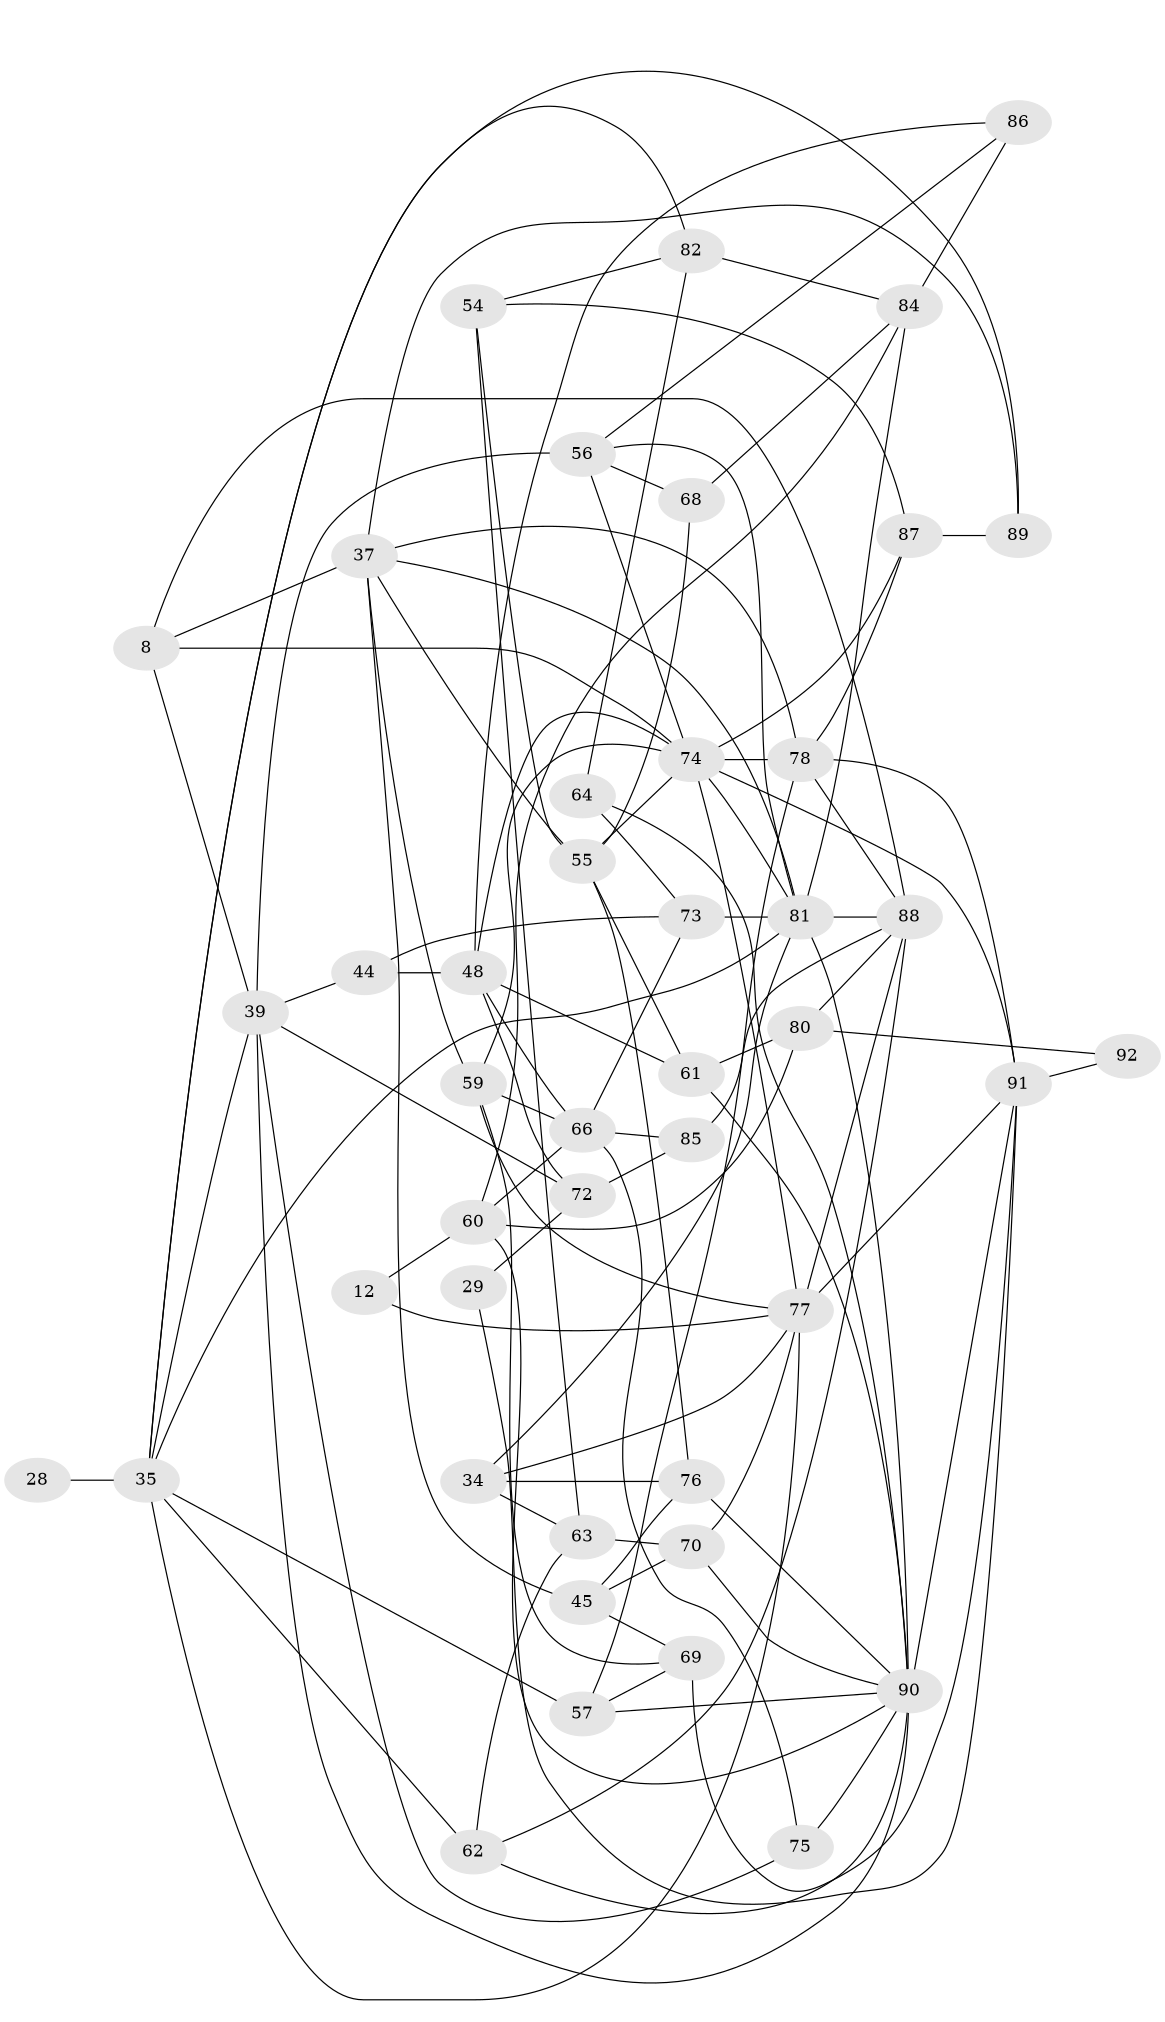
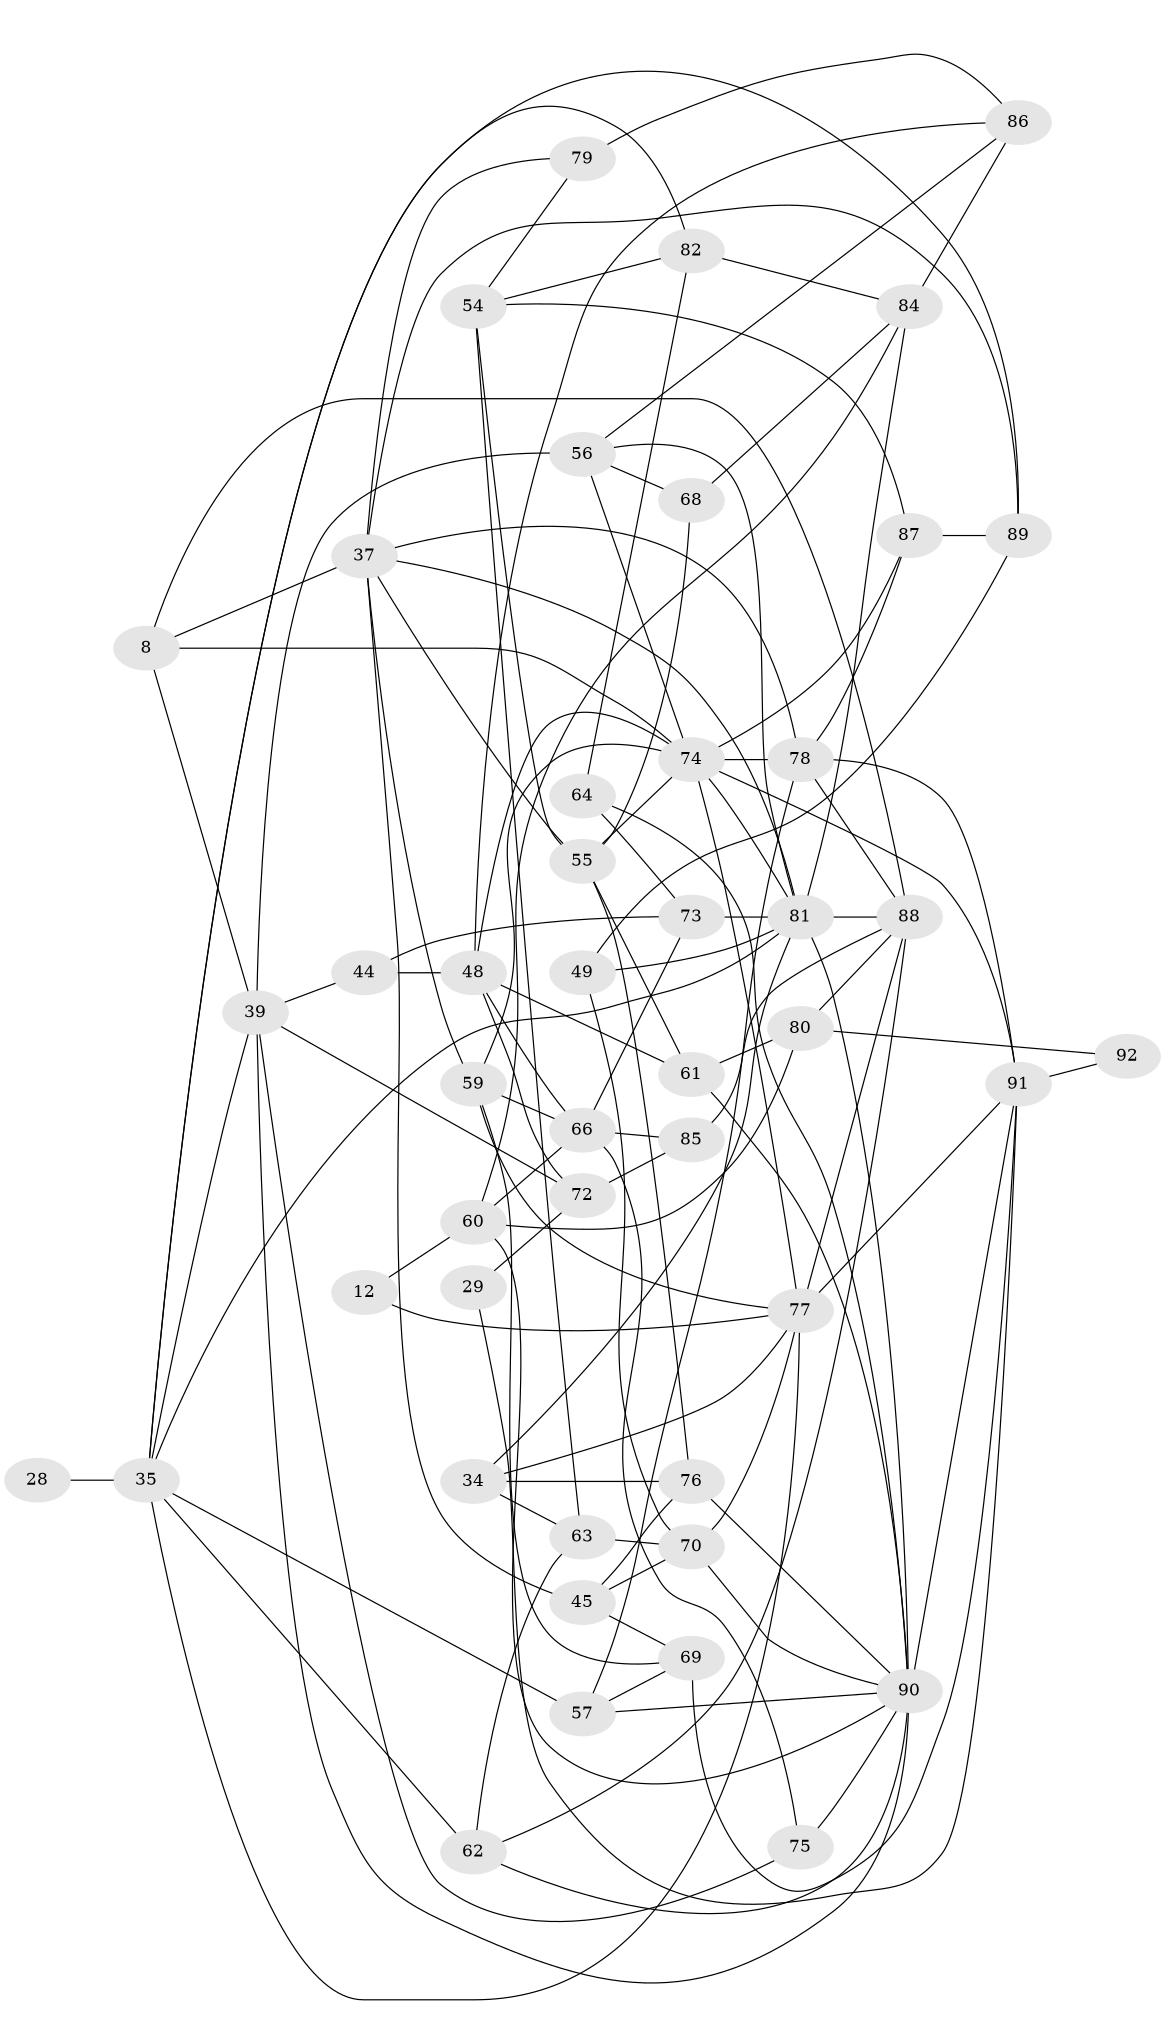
node "79": added
node "49": added
